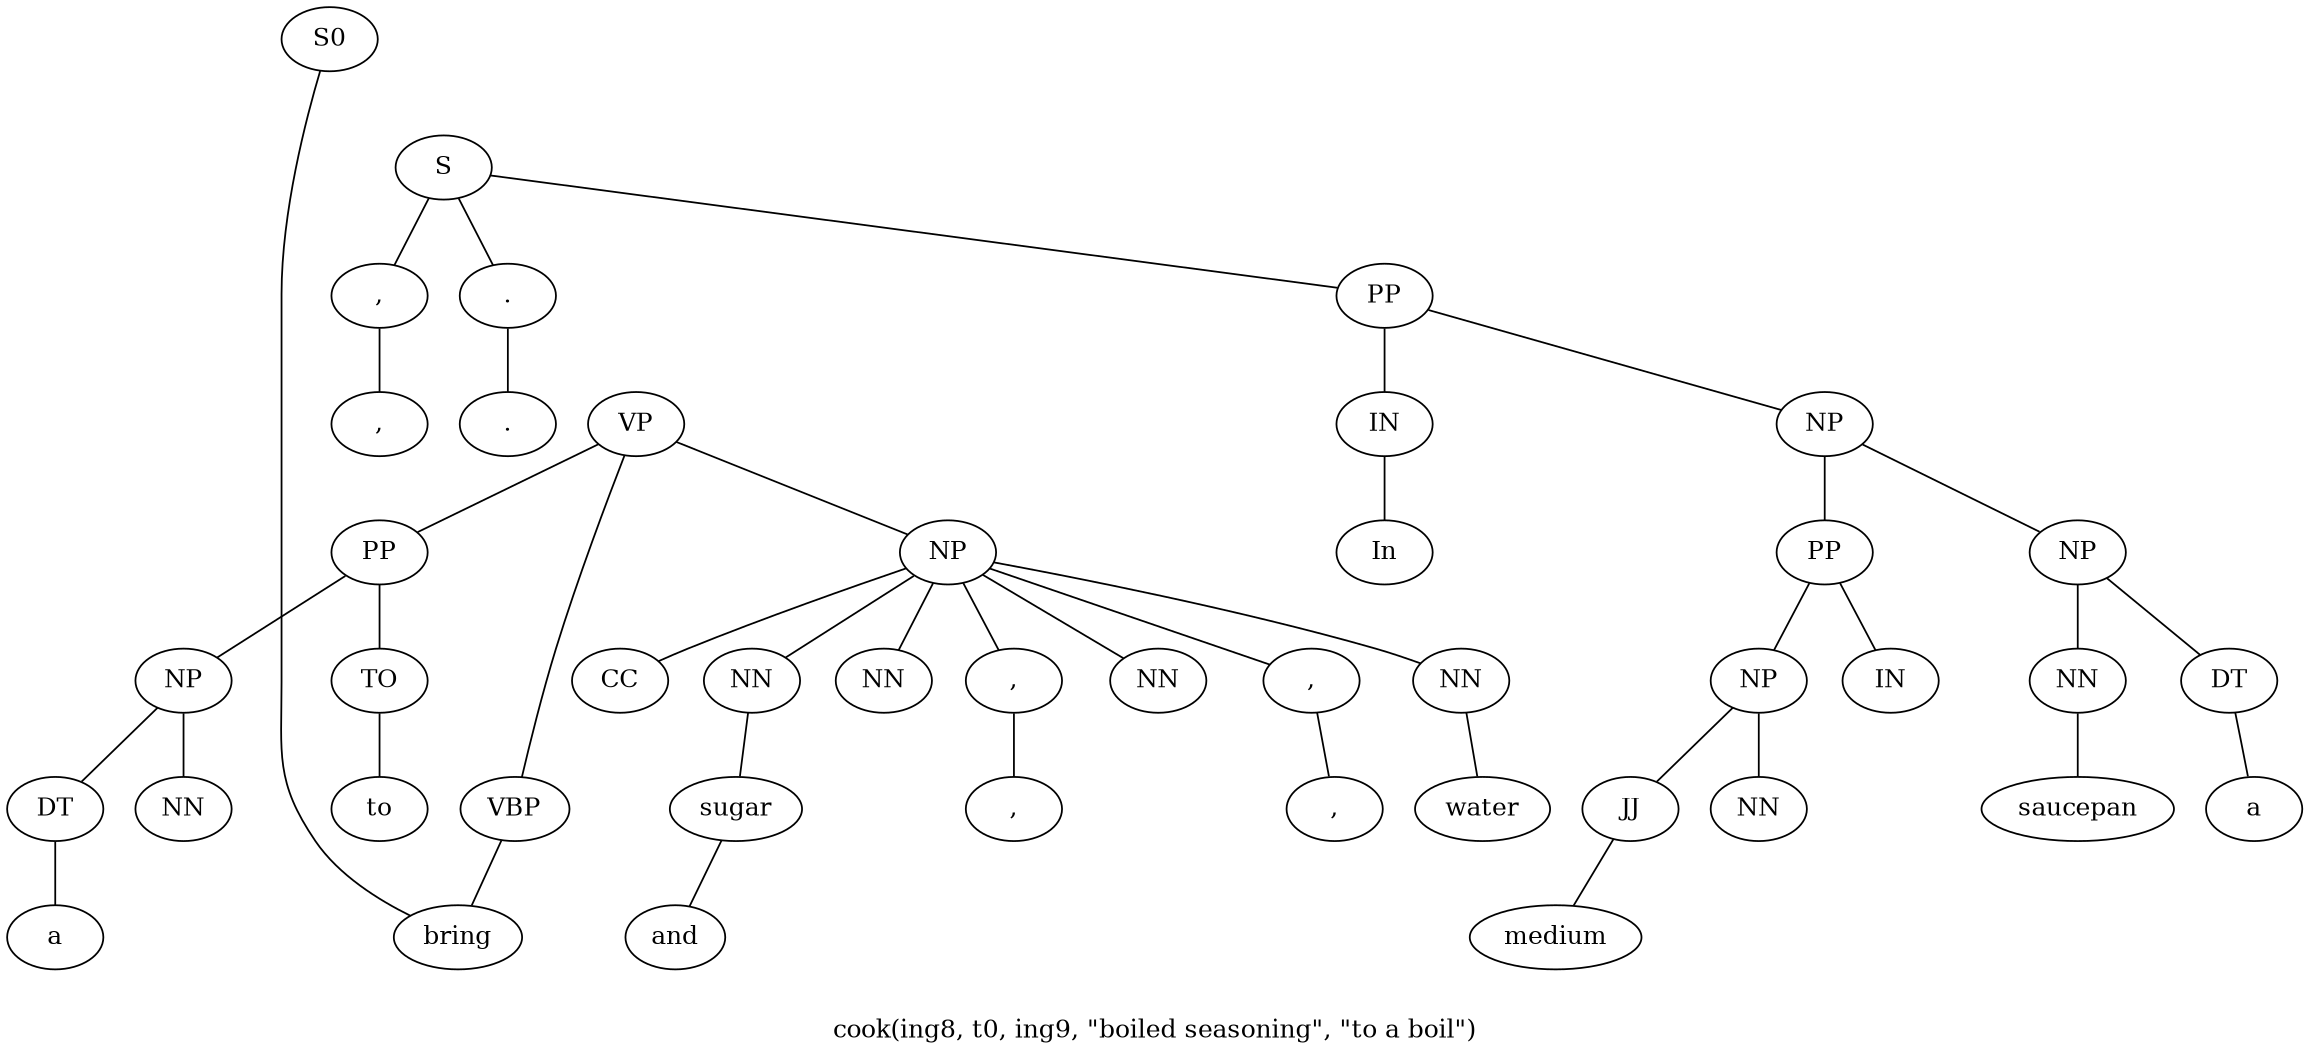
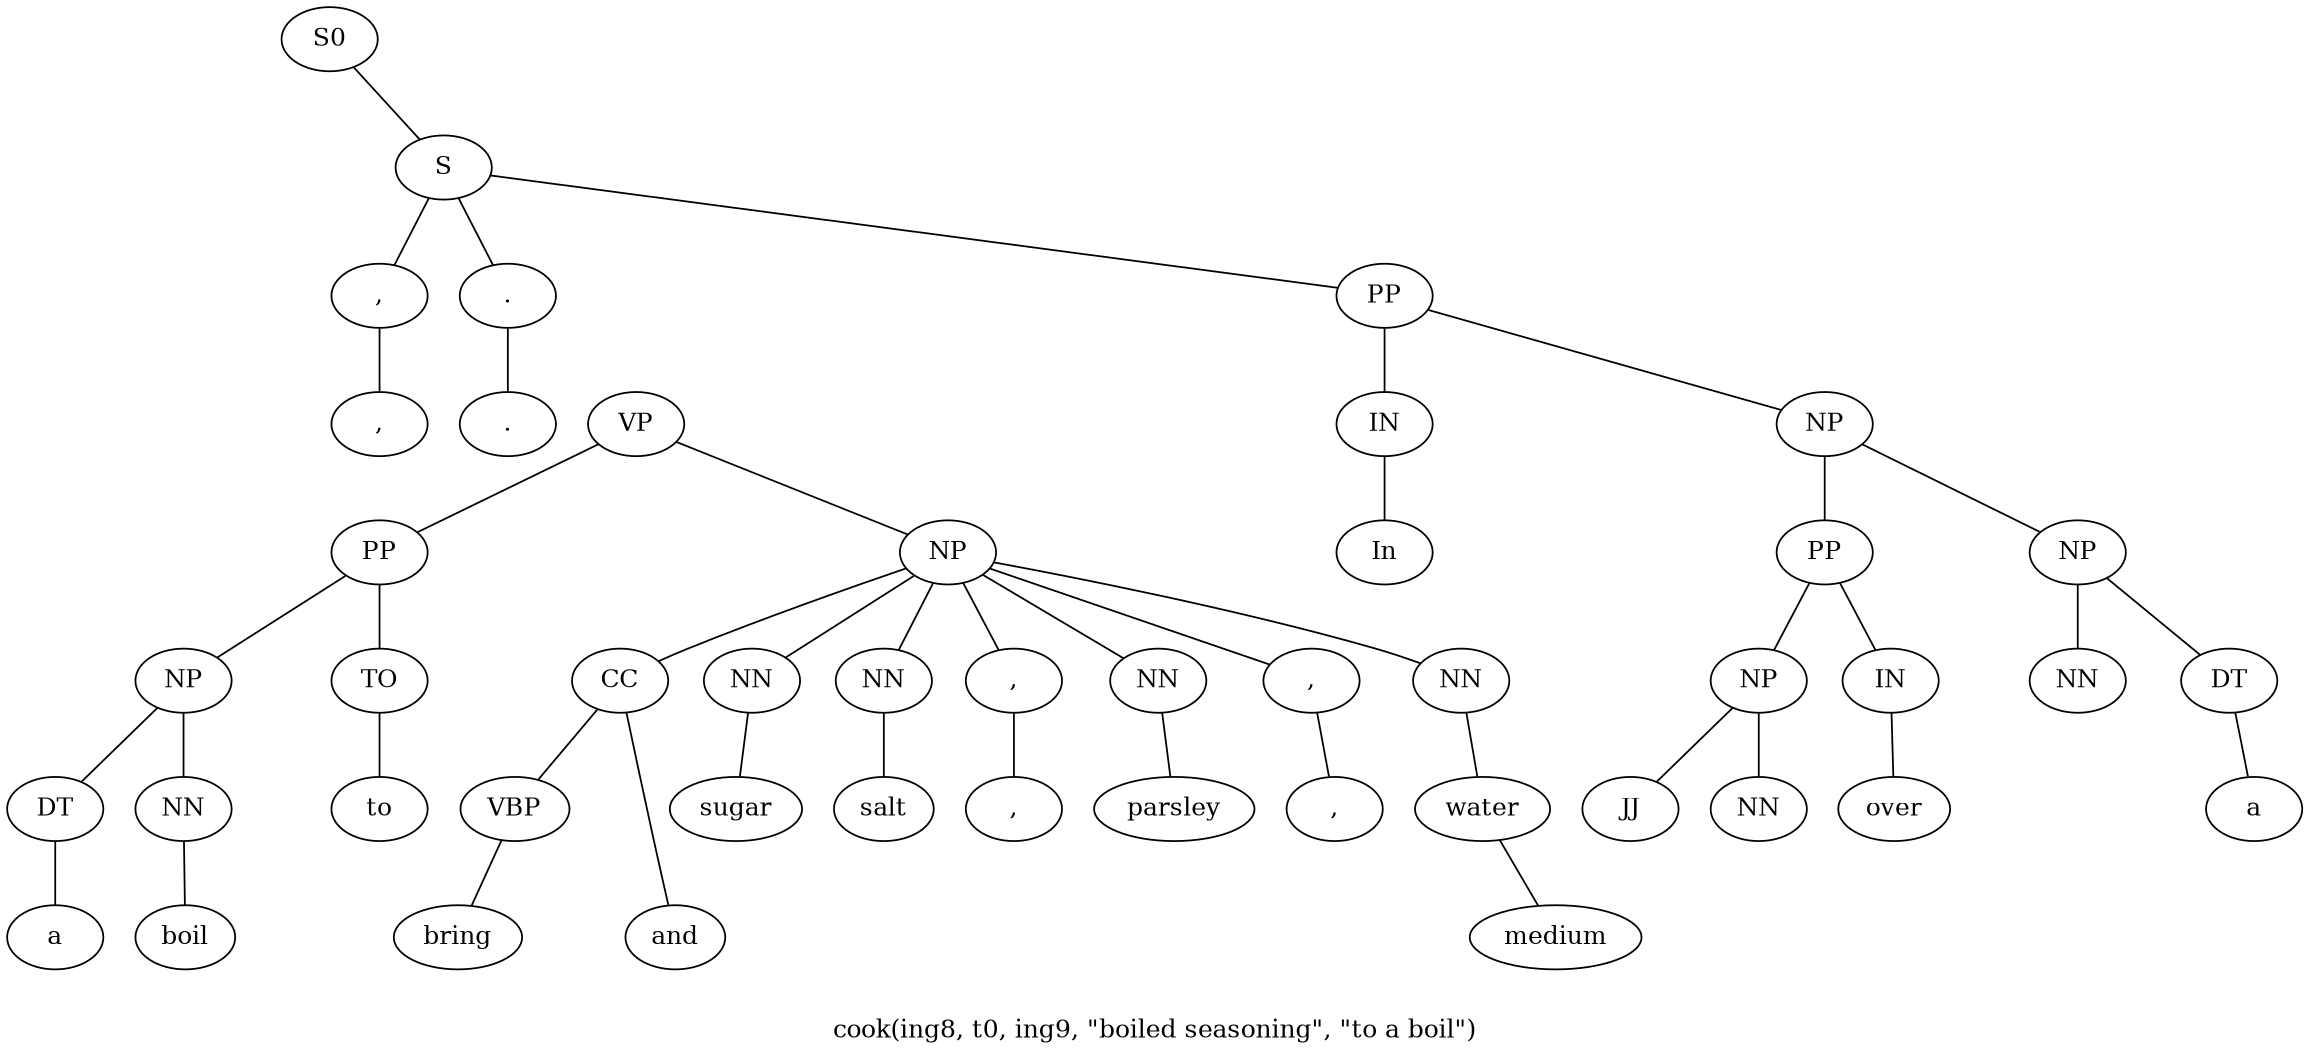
edge "S0" -- "bring": now "S0" -- "S"
edge "VP" -- "VBP": now "CC" -- "VBP"
node "salt": added
node "parsley": added
node "over": added
node "saucepan": removed
edge "JJ" -- "medium": now "water" -- "medium"
edge "sugar" -- "and": now "CC" -- "and"
node "boil": added
